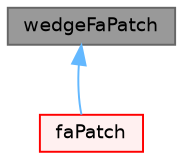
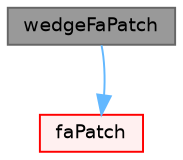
edge "faPatch" -> "wedgeFaPatch": reversed
